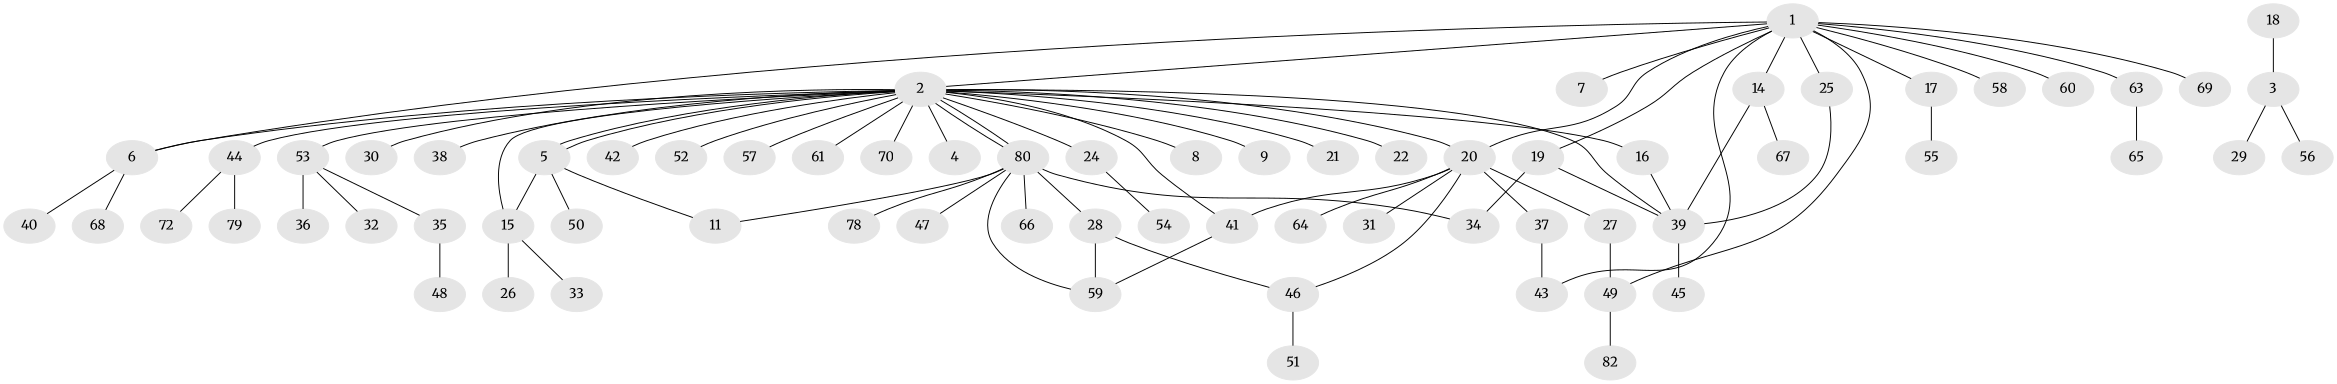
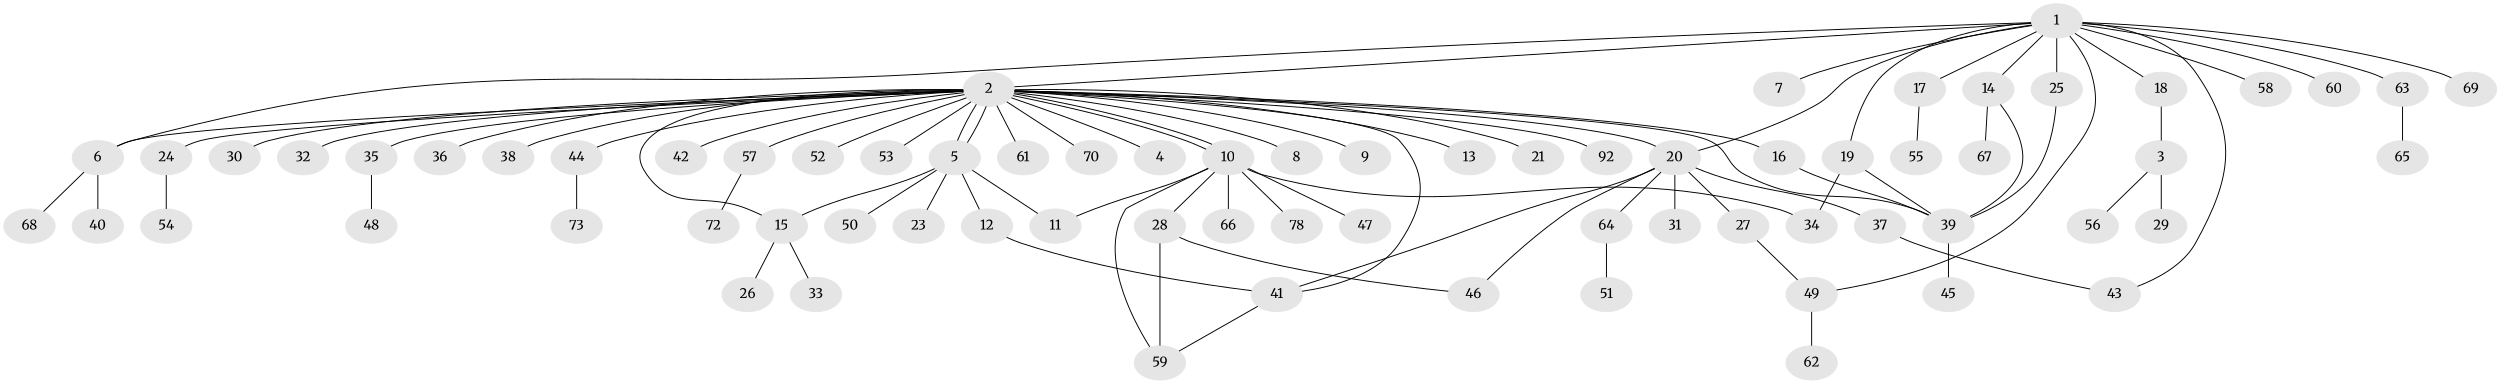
edge "1" -- "18": added
node "80": label "80" -> "10"
node "22": label "22" -> "92"
node "13": added
edge "44" -- "72": now "57" -- "72"
edge "53" -- "36": now "2" -- "36"
edge "53" -- "32": now "2" -- "32"
edge "53" -- "35": now "2" -- "35"
node "79": label "79" -> "73"
node "23": added
node "12": added
edge "46" -- "51": now "64" -- "51"
node "82": label "82" -> "62"
